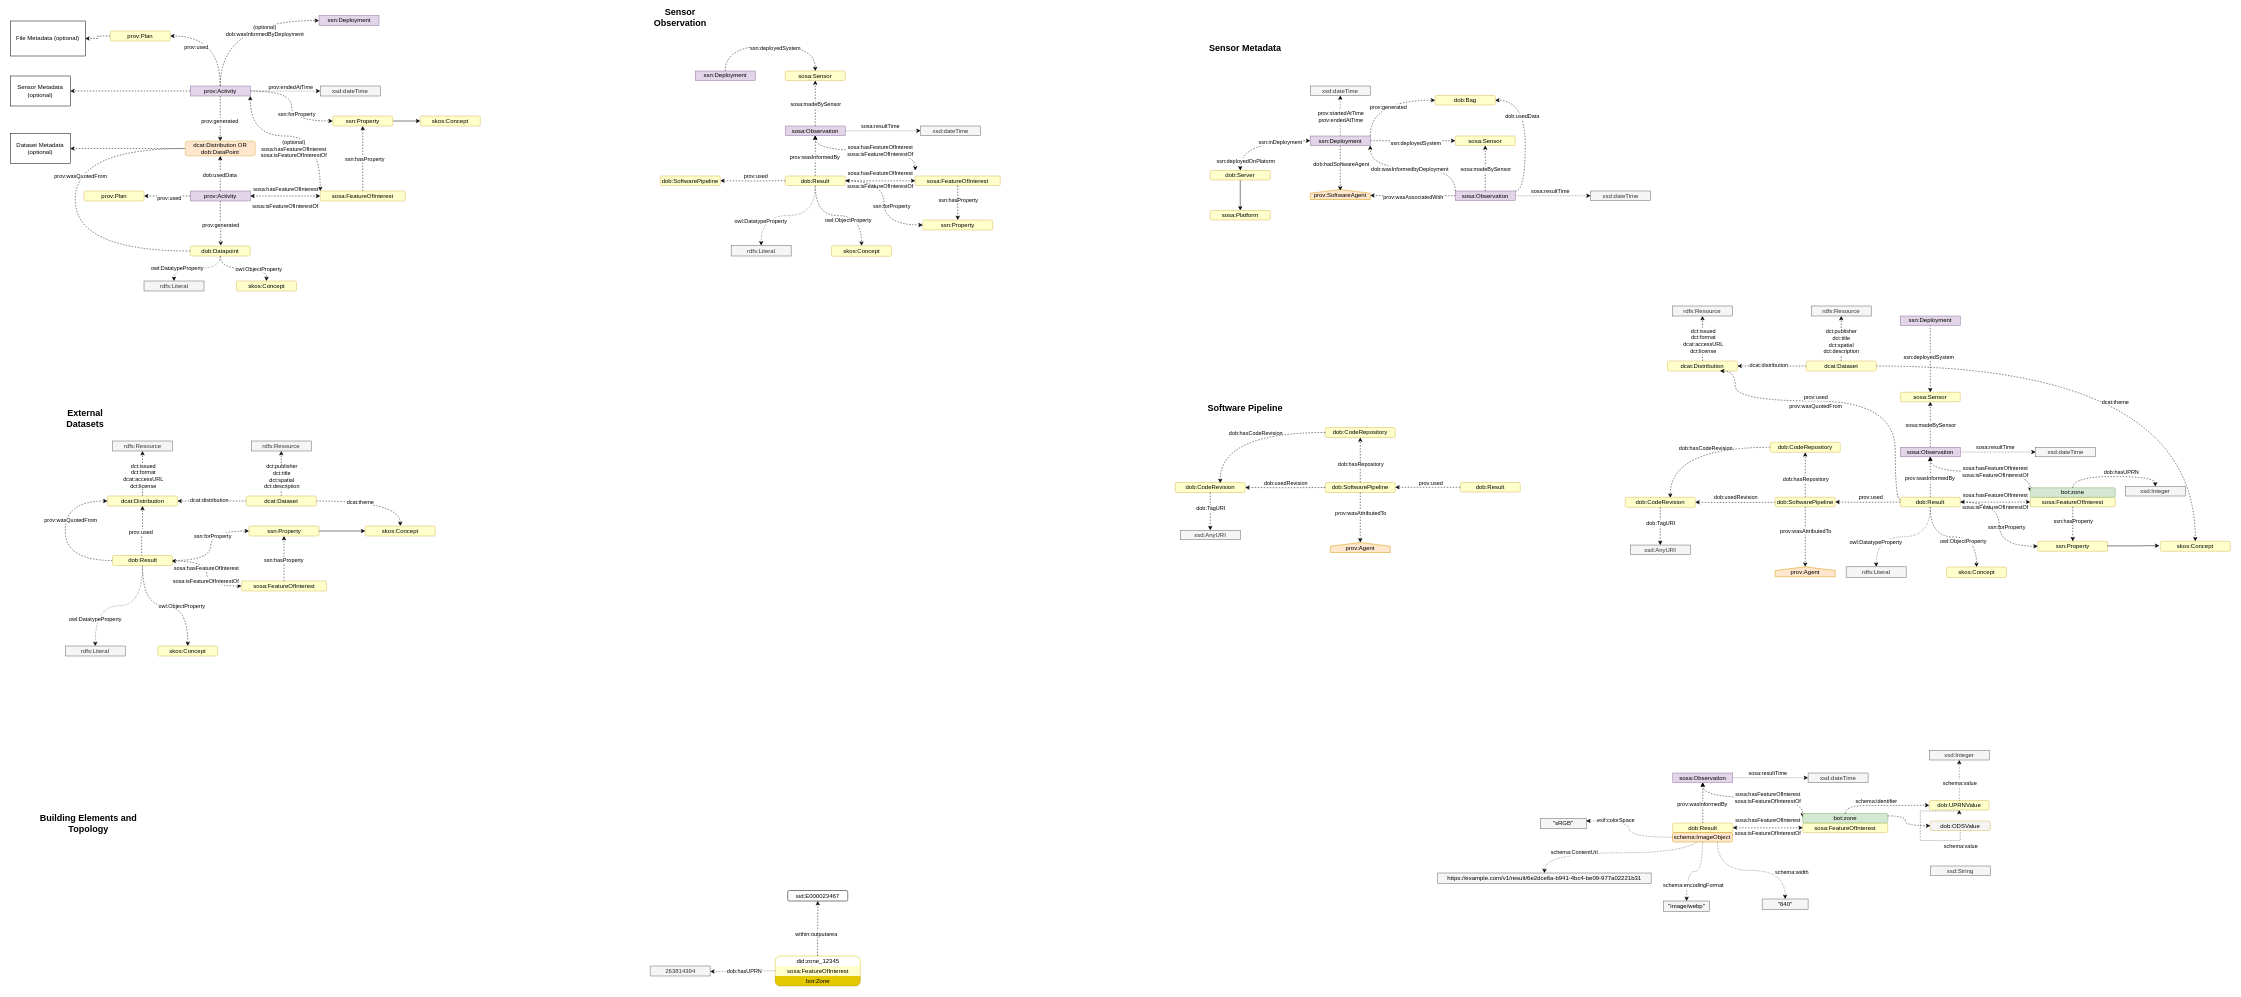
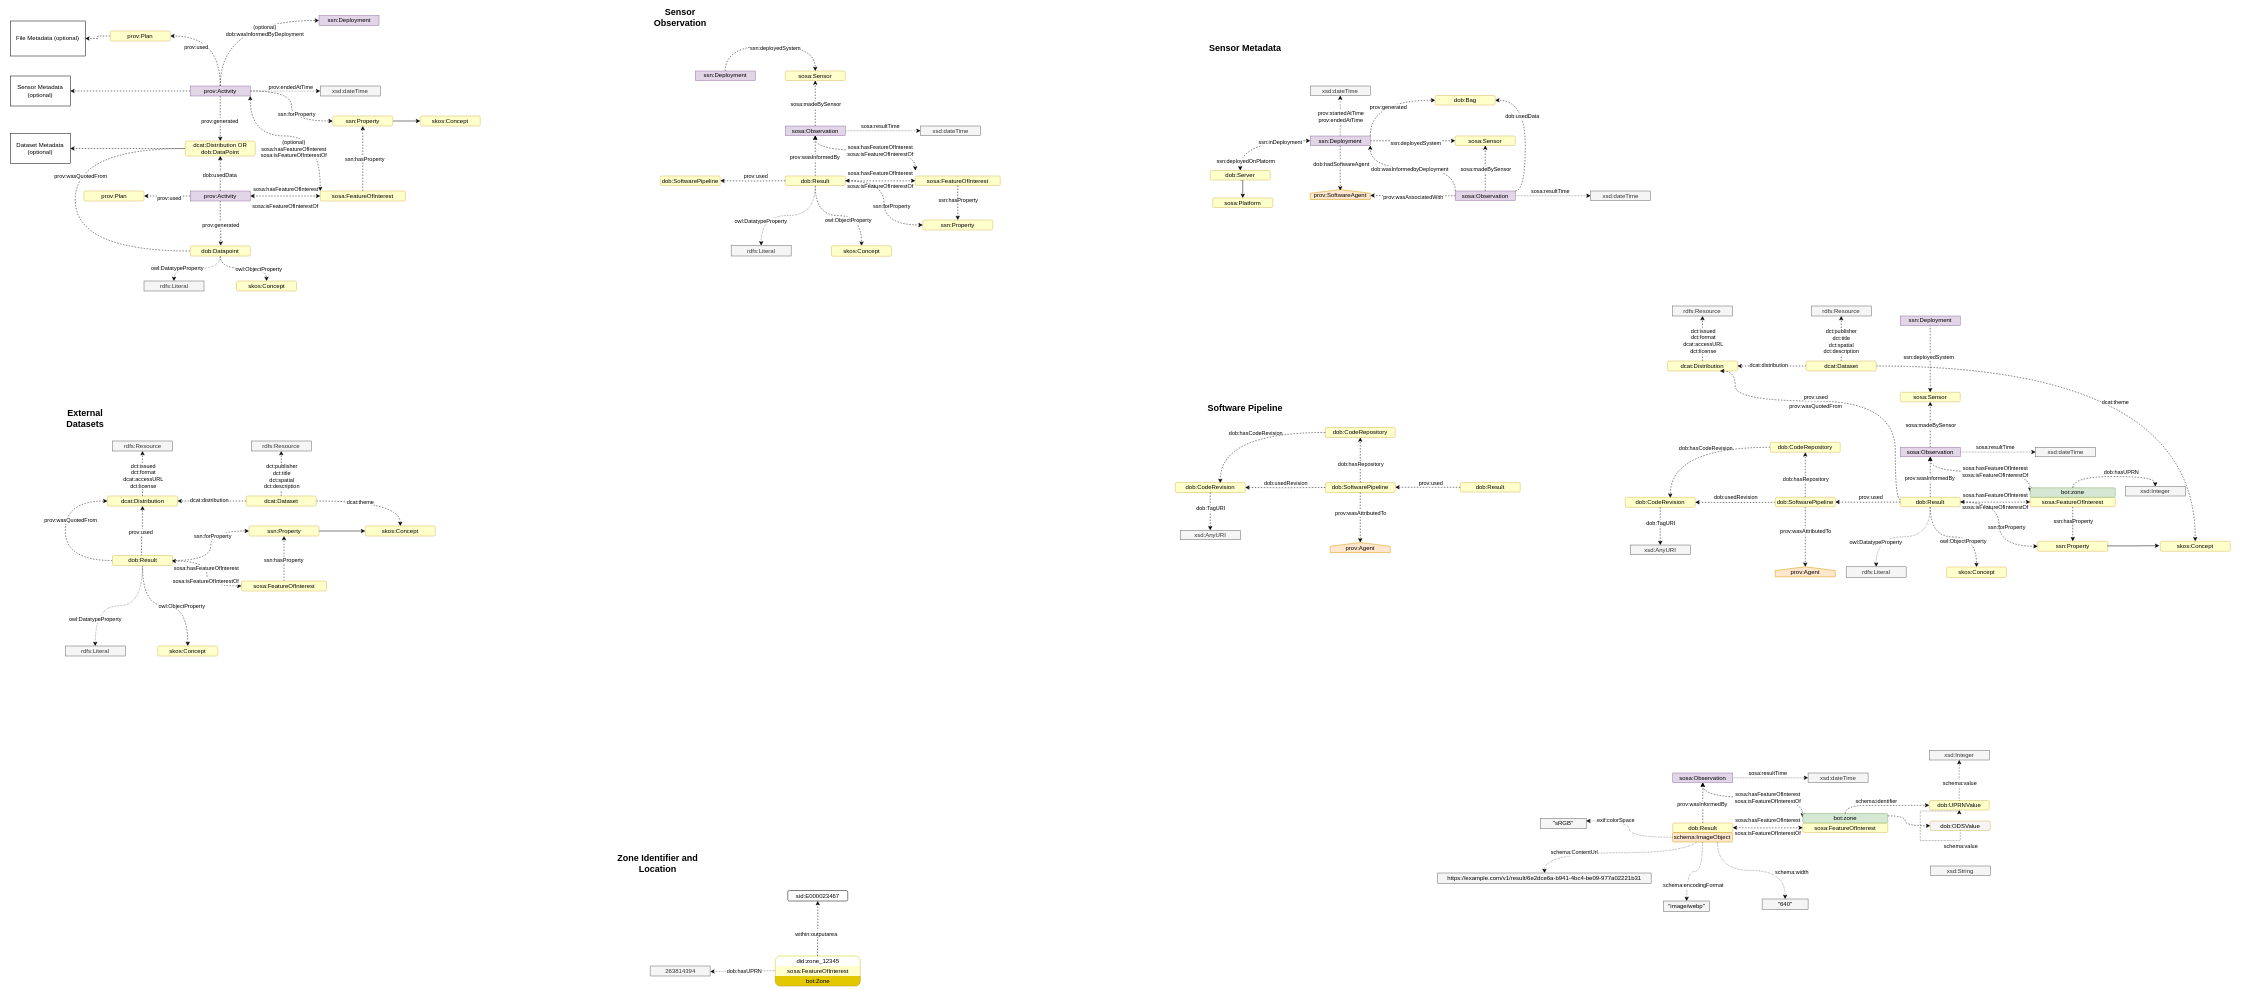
node "dcat:Distribution OR dob:DataPoint": fillcolor #ffe6cc -> #ffffcc
node "sosa:Platform": moved (1240, 215) -> (1243, 203)
node "Building Elements and Topology": removed
node "Zone Identifier and Location": added
